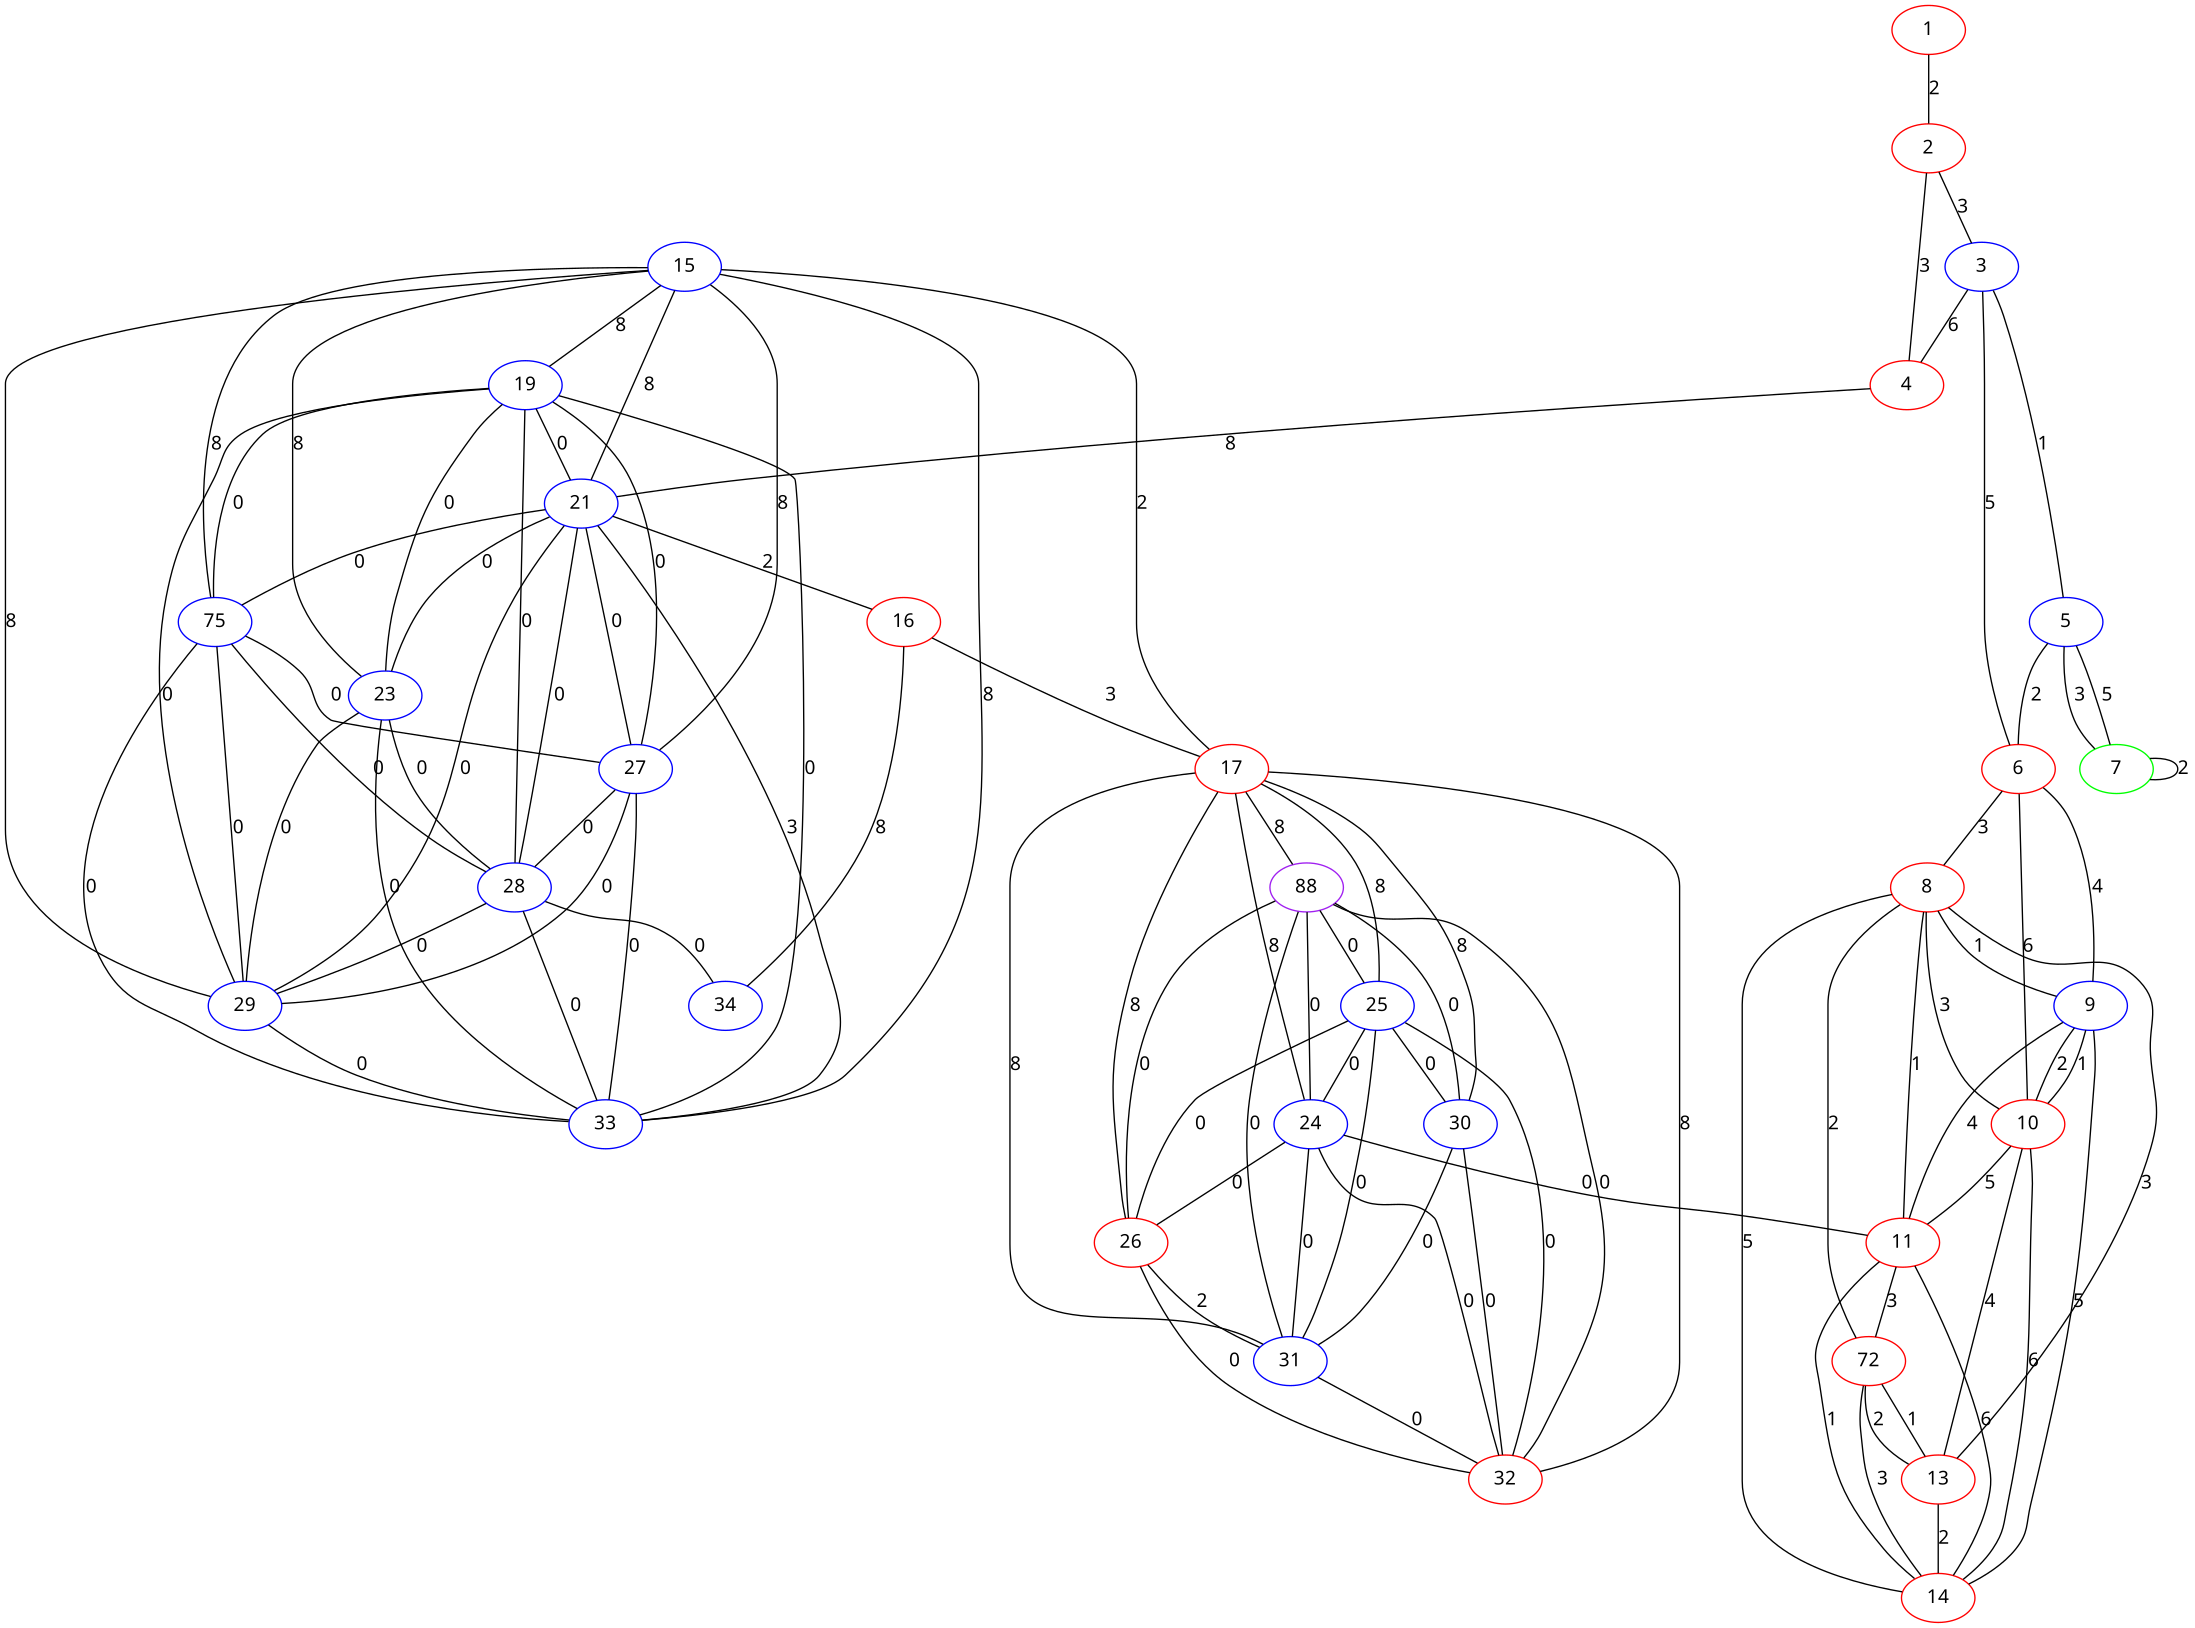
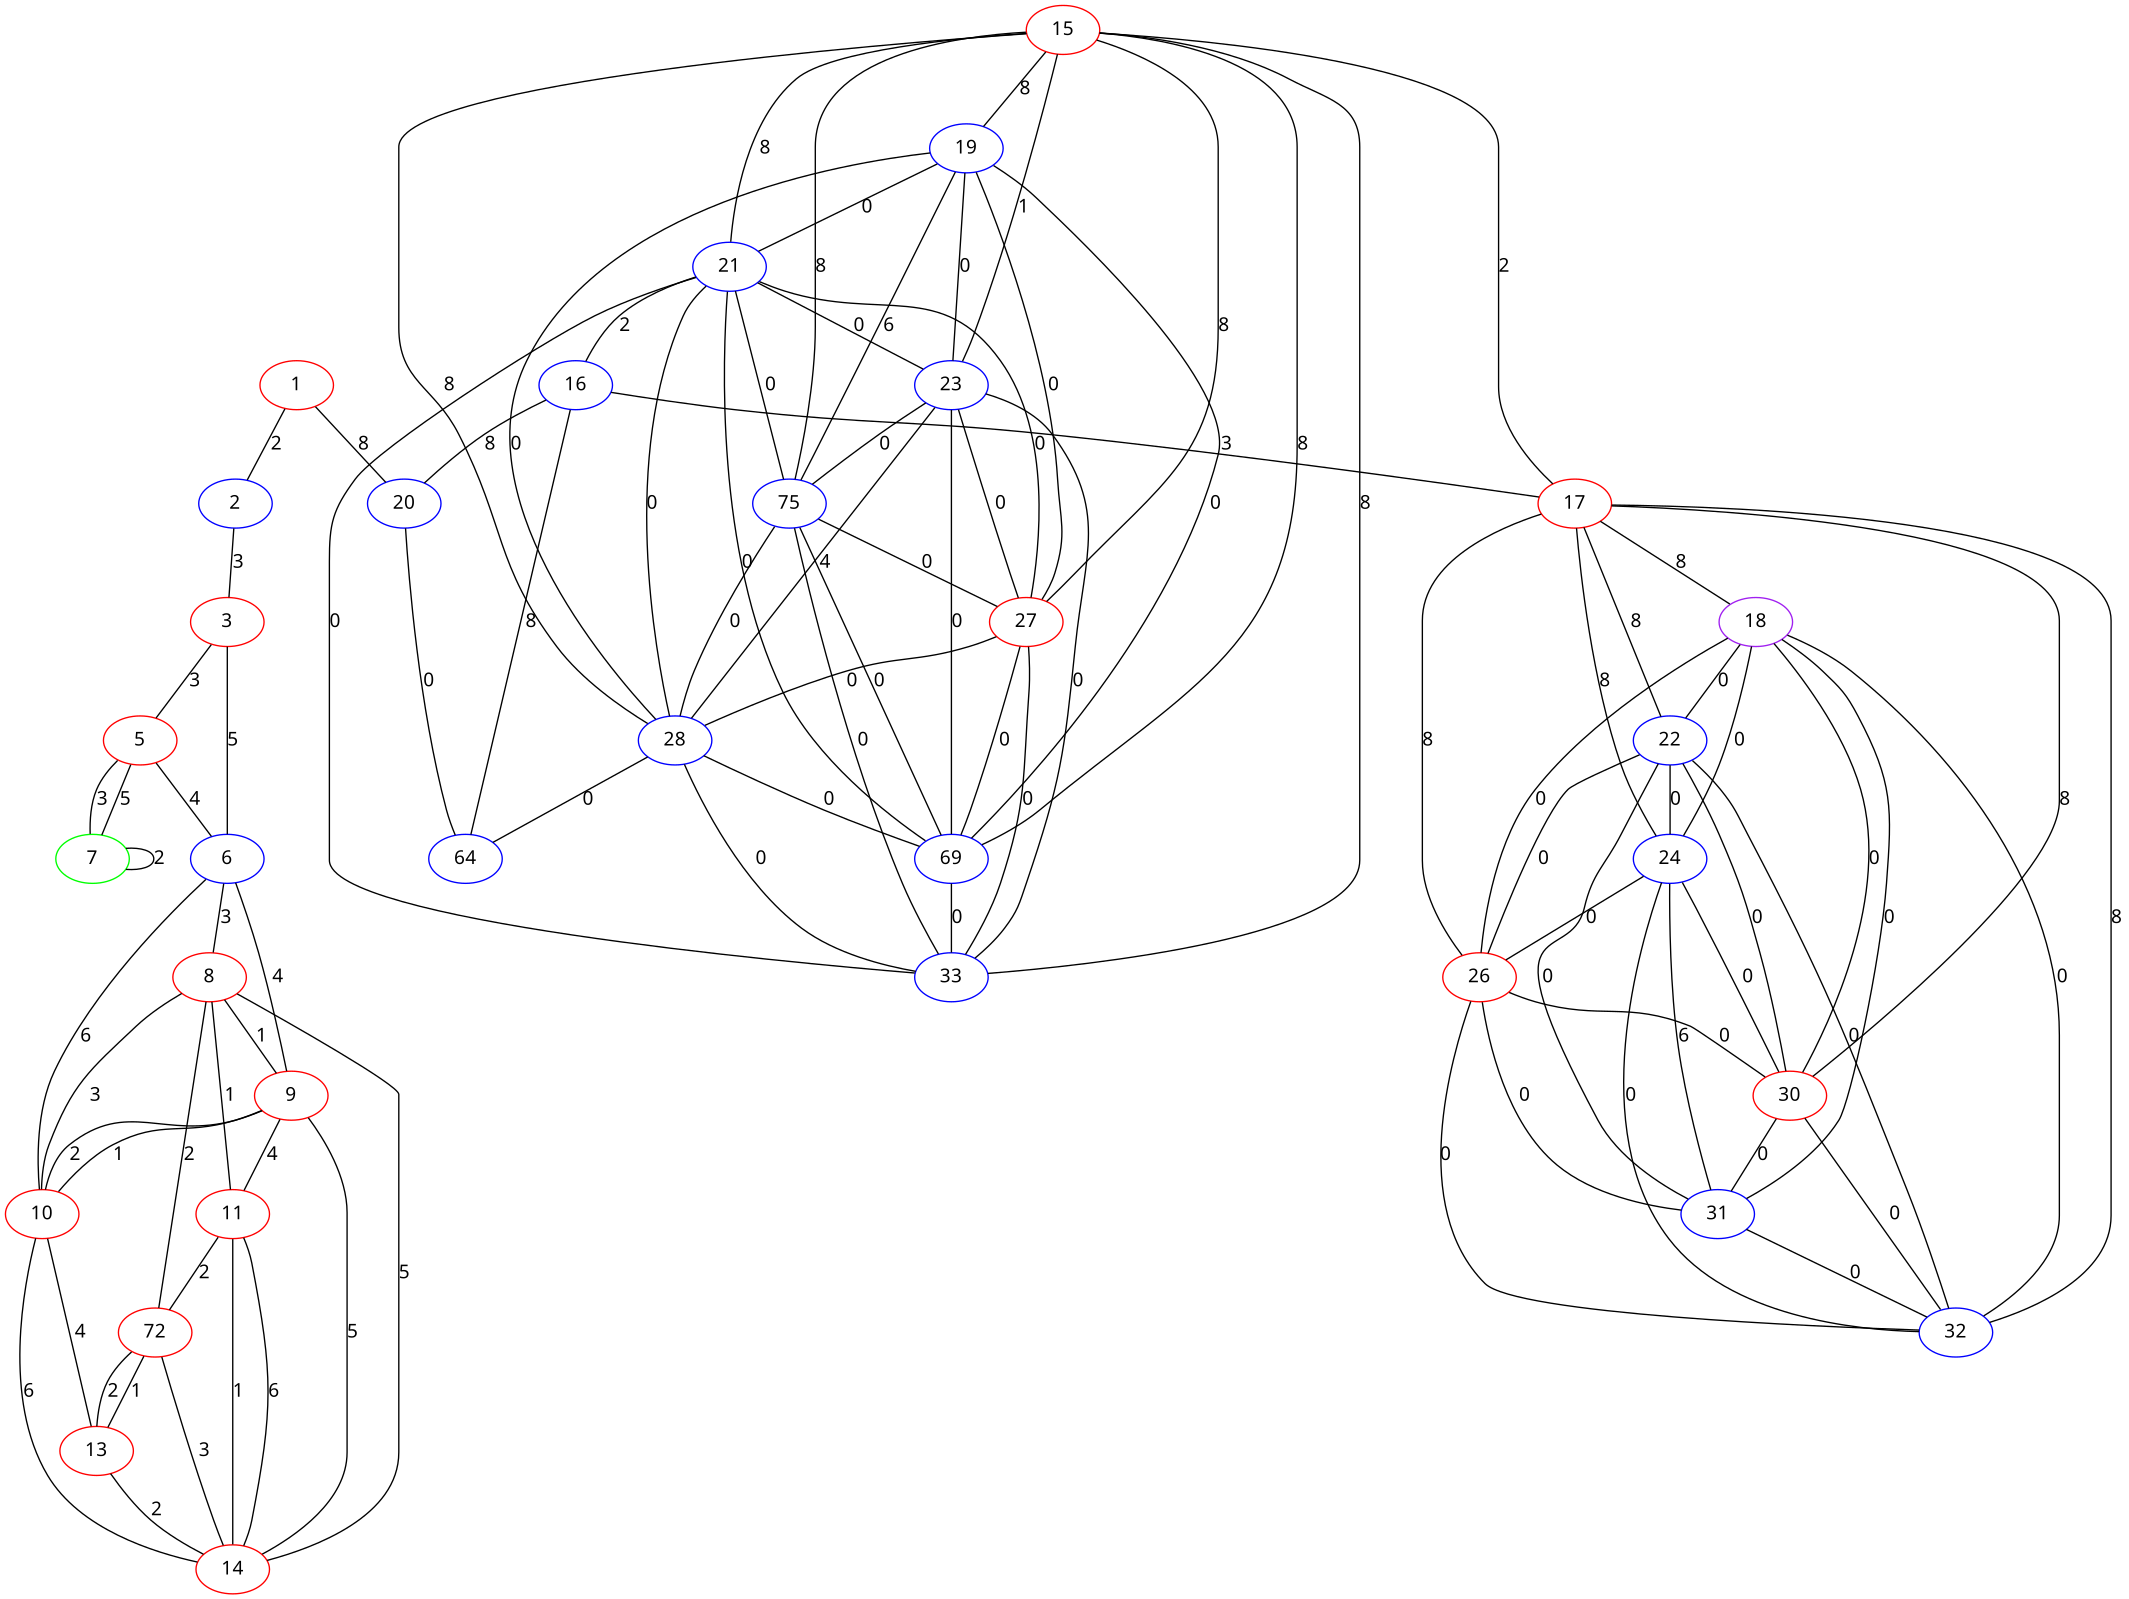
node "2": color red -> blue
edge "15" -- "28": added, label "8"
node "15": color blue -> red
node "3": color blue -> red
node "4": removed
edge "23" -- "75": added, label "0"
edge "15" -- "23": label "8" -> "1"
edge "3" -- "5": label "1" -> "3"
edge "19" -- "75": label "0" -> "6"
node "20": added
edge "23" -- "27": added, label "0"
node "16": color red -> blue
node "5": color blue -> red
edge "5" -- "6": label "2" -> "4"
edge "19" -- "33": removed, label "0"
edge "23" -- "28": label "0" -> "4"
node "27": color blue -> red
node "6": color red -> blue
edge "21" -- "33": label "3" -> "0"
node "88": label "88" -> "18"
node "29": label "29" -> "69"
node "34": label "34" -> "64"
node "25": label "25" -> "22"
node "9": color blue -> red
edge "26" -- "30": added, label "0"
edge "17" -- "31": removed, label "8"
node "30": color blue -> red
edge "8" -- "13": removed, label "3"
edge "10" -- "11": removed, label "5"
edge "24" -- "11": now "24" -- "30"
edge "24" -- "31": label "0" -> "6"
edge "26" -- "31": label "2" -> "0"
edge "11" -- "72": label "3" -> "2"
node "32": color red -> blue
